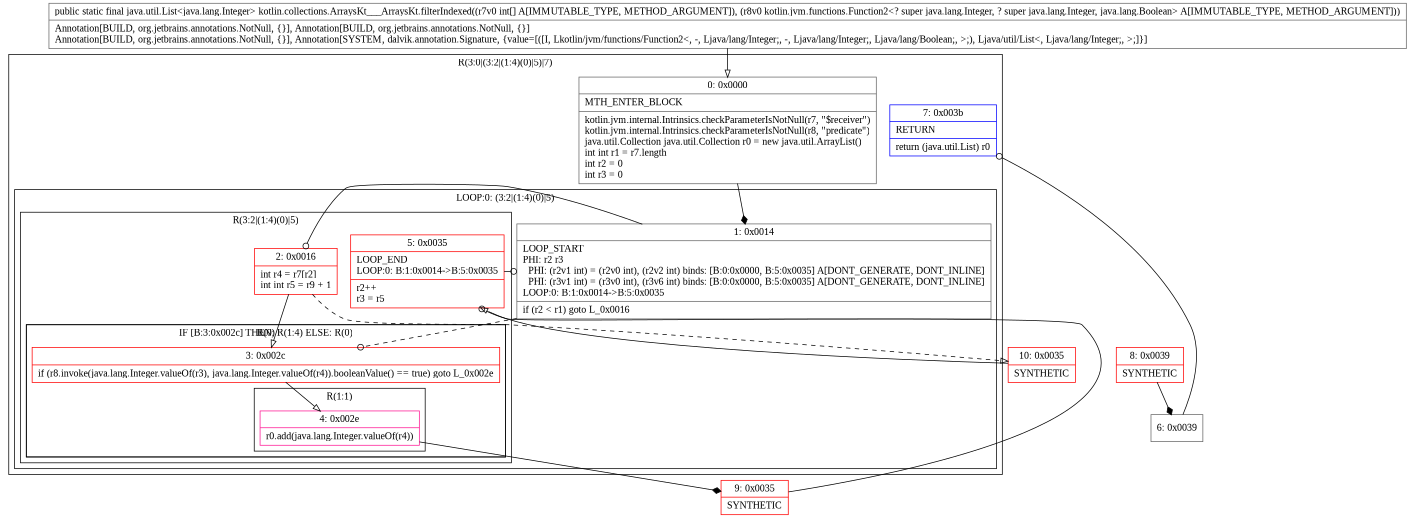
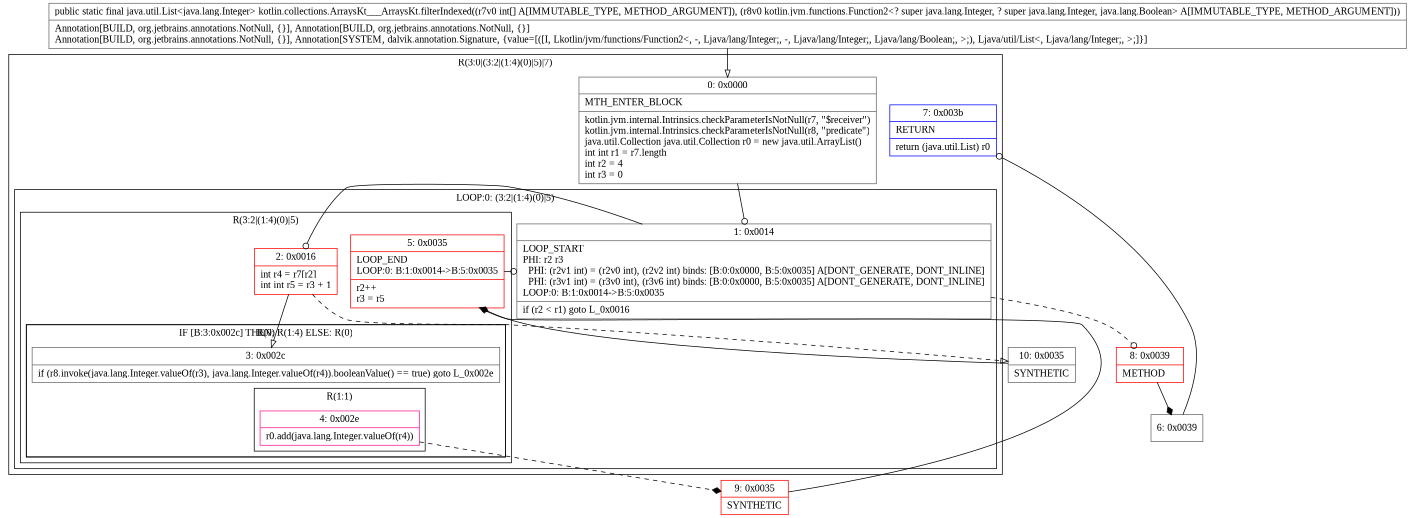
node "0: 0x0000": text "int r2 = 0" -> "int r2 = 4"
edge "0: 0x0000" -> "1: 0x0014": arrowhead diamond -> odot
node "2: 0x0016": text "int int r5 = r9 + 1" -> "int int r5 = r3 + 1"
edge "9: 0x0035" -> "5: 0x0035": arrowhead odot -> onormal
edge "1: 0x0014" -> "3: 0x002c": now "1: 0x0014" -> "8: 0x0039"
edge "10: 0x0035" -> "5: 0x0035": arrowhead onormal -> diamond
node "3: 0x002c": color red -> gray40
node "10: 0x0035": color red -> gray40
node "8: 0x0039": text "SYNTHETIC" -> "METHOD"
edge "3: 0x002c" -> "4: 0x002e": removed
edge "4: 0x002e" -> "9: 0x0035": style solid -> dashed
